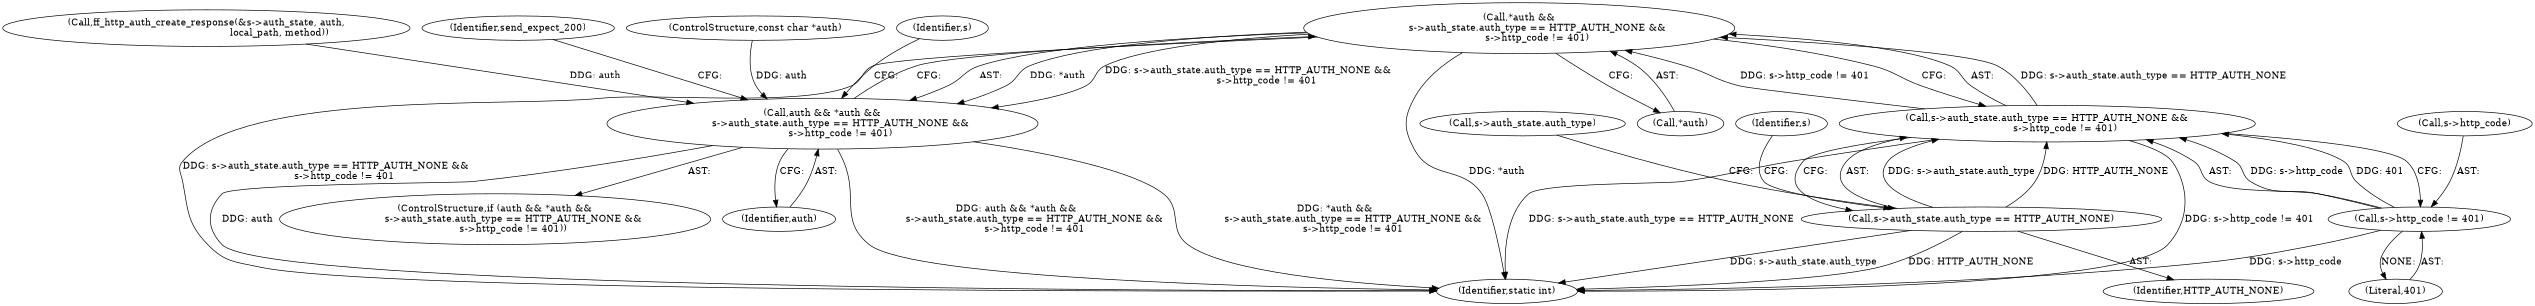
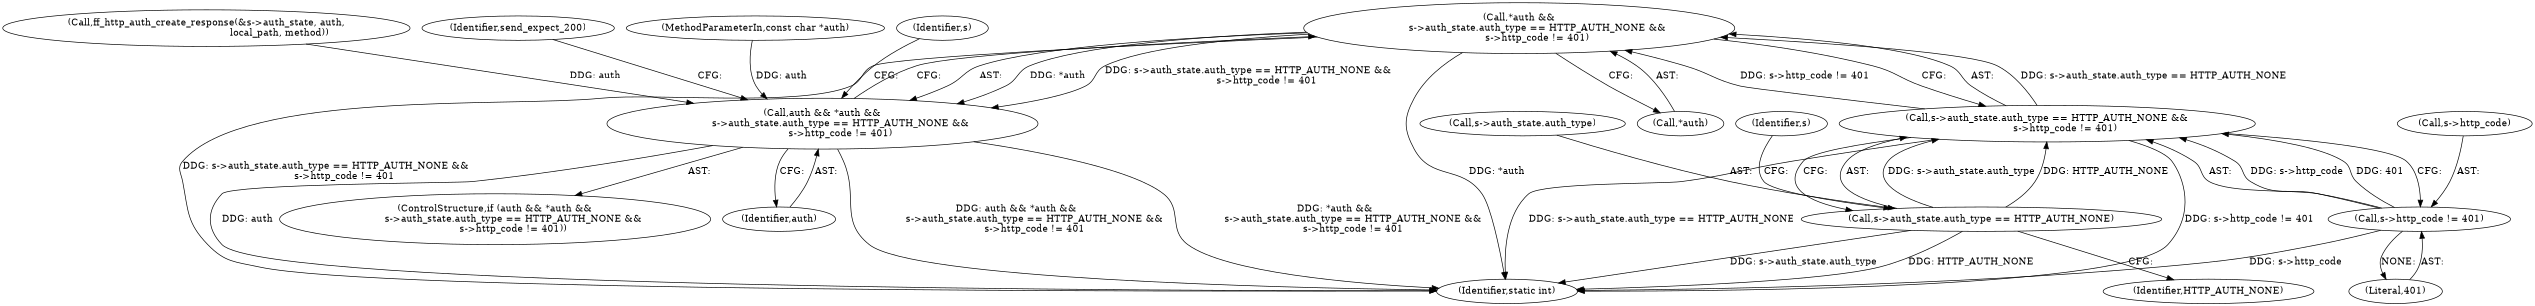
node "(ControlStructure,const char *auth)": label "(ControlStructure,const char *auth)" -> "(MethodParameterIn,const char *auth)"
edge "(Call,s->auth_state.auth_type)" -> "(Call,s->auth_state.auth_type == HTTP_AUTH_NONE)": label "CFG: " -> "AST: "
edge "(Call,s->auth_state.auth_type == HTTP_AUTH_NONE)" -> "(Identifier,HTTP_AUTH_NONE)": label "AST: " -> "CFG: "
